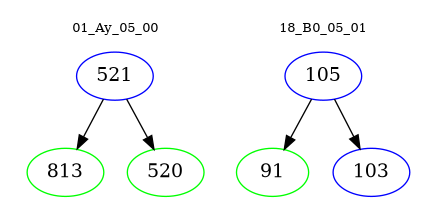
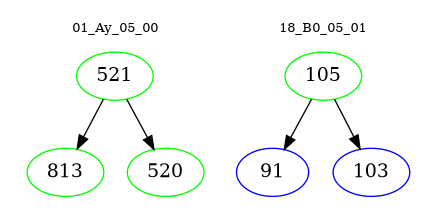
node "521": color blue -> green
node "105": color blue -> green
node "91": color green -> blue
